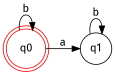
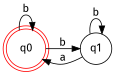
edge "q0" -> "q1": label "a" -> "b"
edge "q1" -> "q0": added, label "a"
